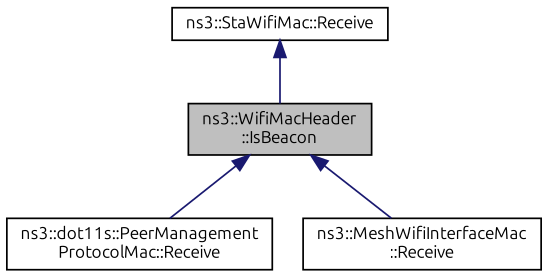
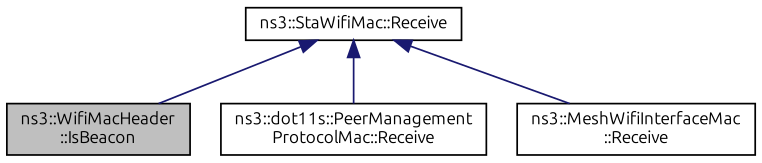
edge "ns3::dot11s::PeerManagement ProtocolMac::Receive" -> "ns3::WifiMacHeader ::IsBeacon": now "ns3::dot11s::PeerManagement ProtocolMac::Receive" -> "ns3::StaWifiMac::Receive"
edge "ns3::MeshWifiInterfaceMac ::Receive" -> "ns3::WifiMacHeader ::IsBeacon": now "ns3::MeshWifiInterfaceMac ::Receive" -> "ns3::StaWifiMac::Receive"
